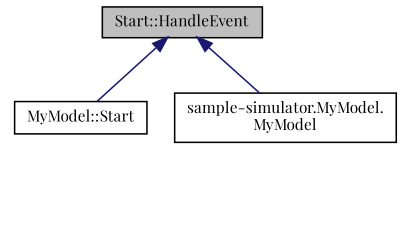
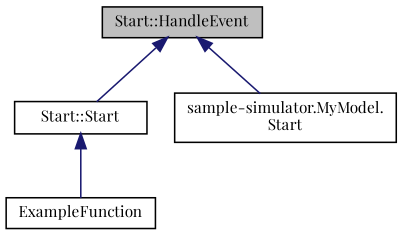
node "MyModel::Start": label "MyModel::Start" -> "Start::Start"
node "sample-simulator.MyModel. MyModel": label "sample-simulator.MyModel. MyModel" -> "sample-simulator.MyModel. Start"
node "ExampleFunction": added
